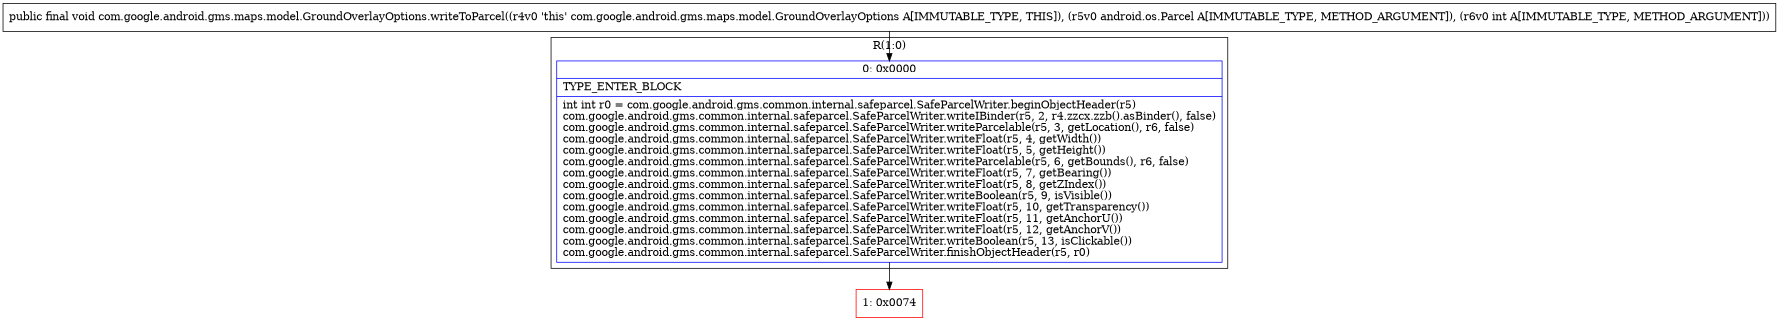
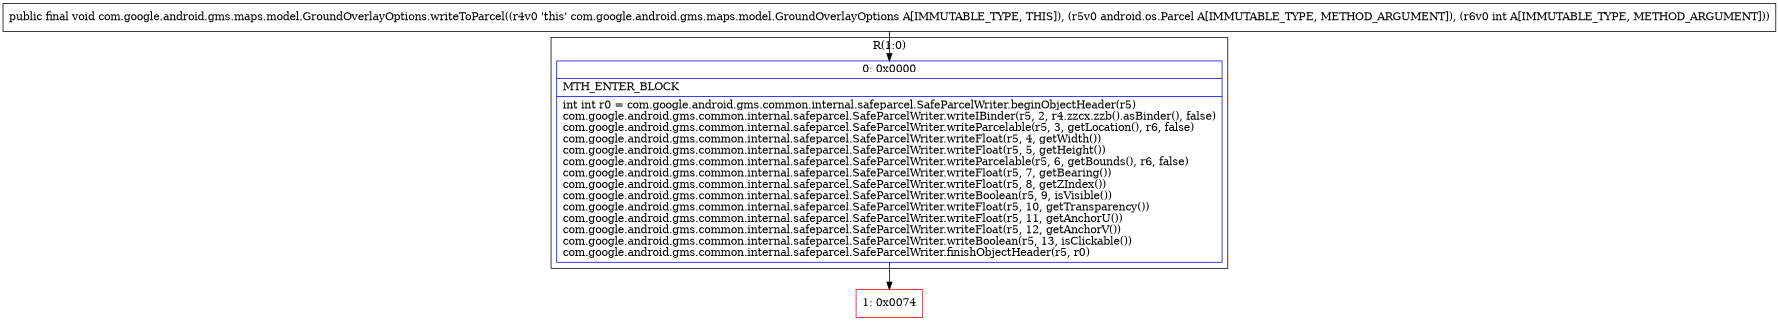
node "0: 0x0000": text "TYPE_ENTER_BLOCK" -> "MTH_ENTER_BLOCK"
